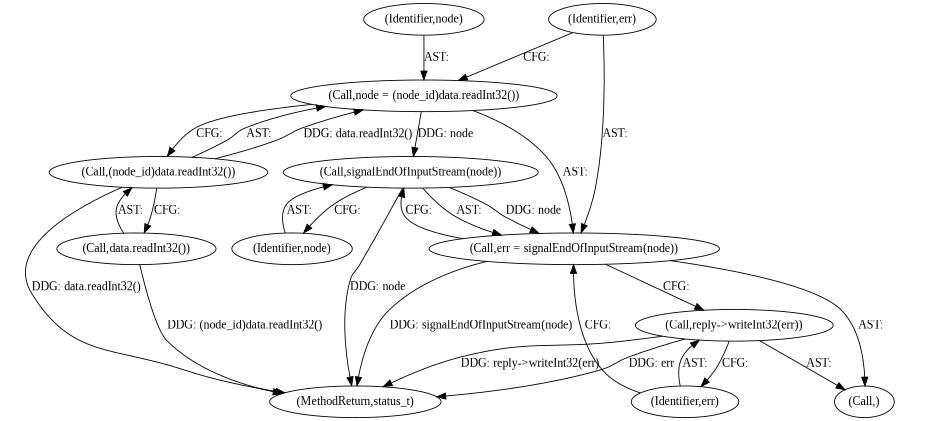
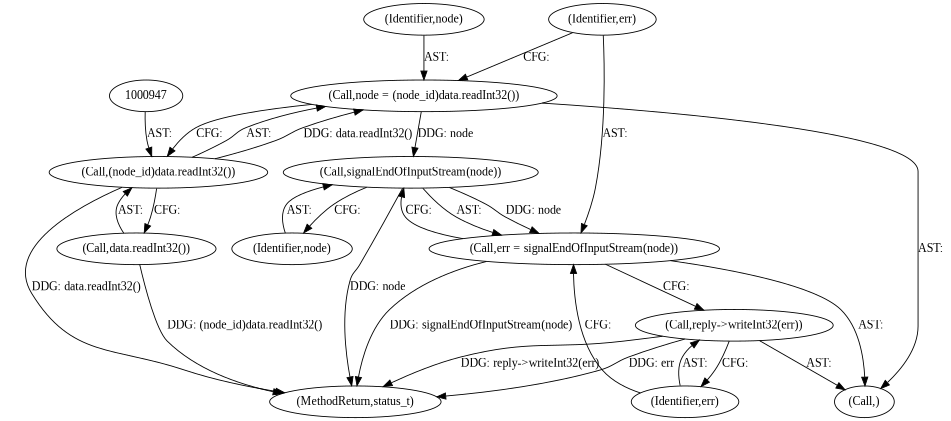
node "1000947": added
edge "(Call,node = (node_id)data.readInt32())" -> "(Call,err = signalEndOfInputStream(node))": now "(Call,node = (node_id)data.readInt32())" -> "(Call,)"
